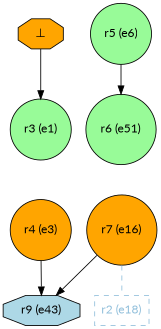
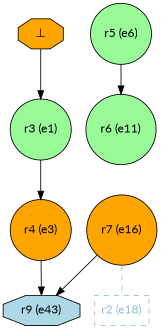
node "r6 (e51)": label "r6 (e51)" -> "r6 (e11)"
edge "r3 (e1)" -> "r4 (e3)": added
